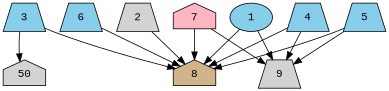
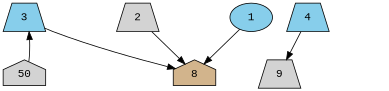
node "6": removed
node "7": removed
node "5": removed
edge "3" -> "50": reversed
edge "1" -> "9": removed
edge "4" -> "8": removed
